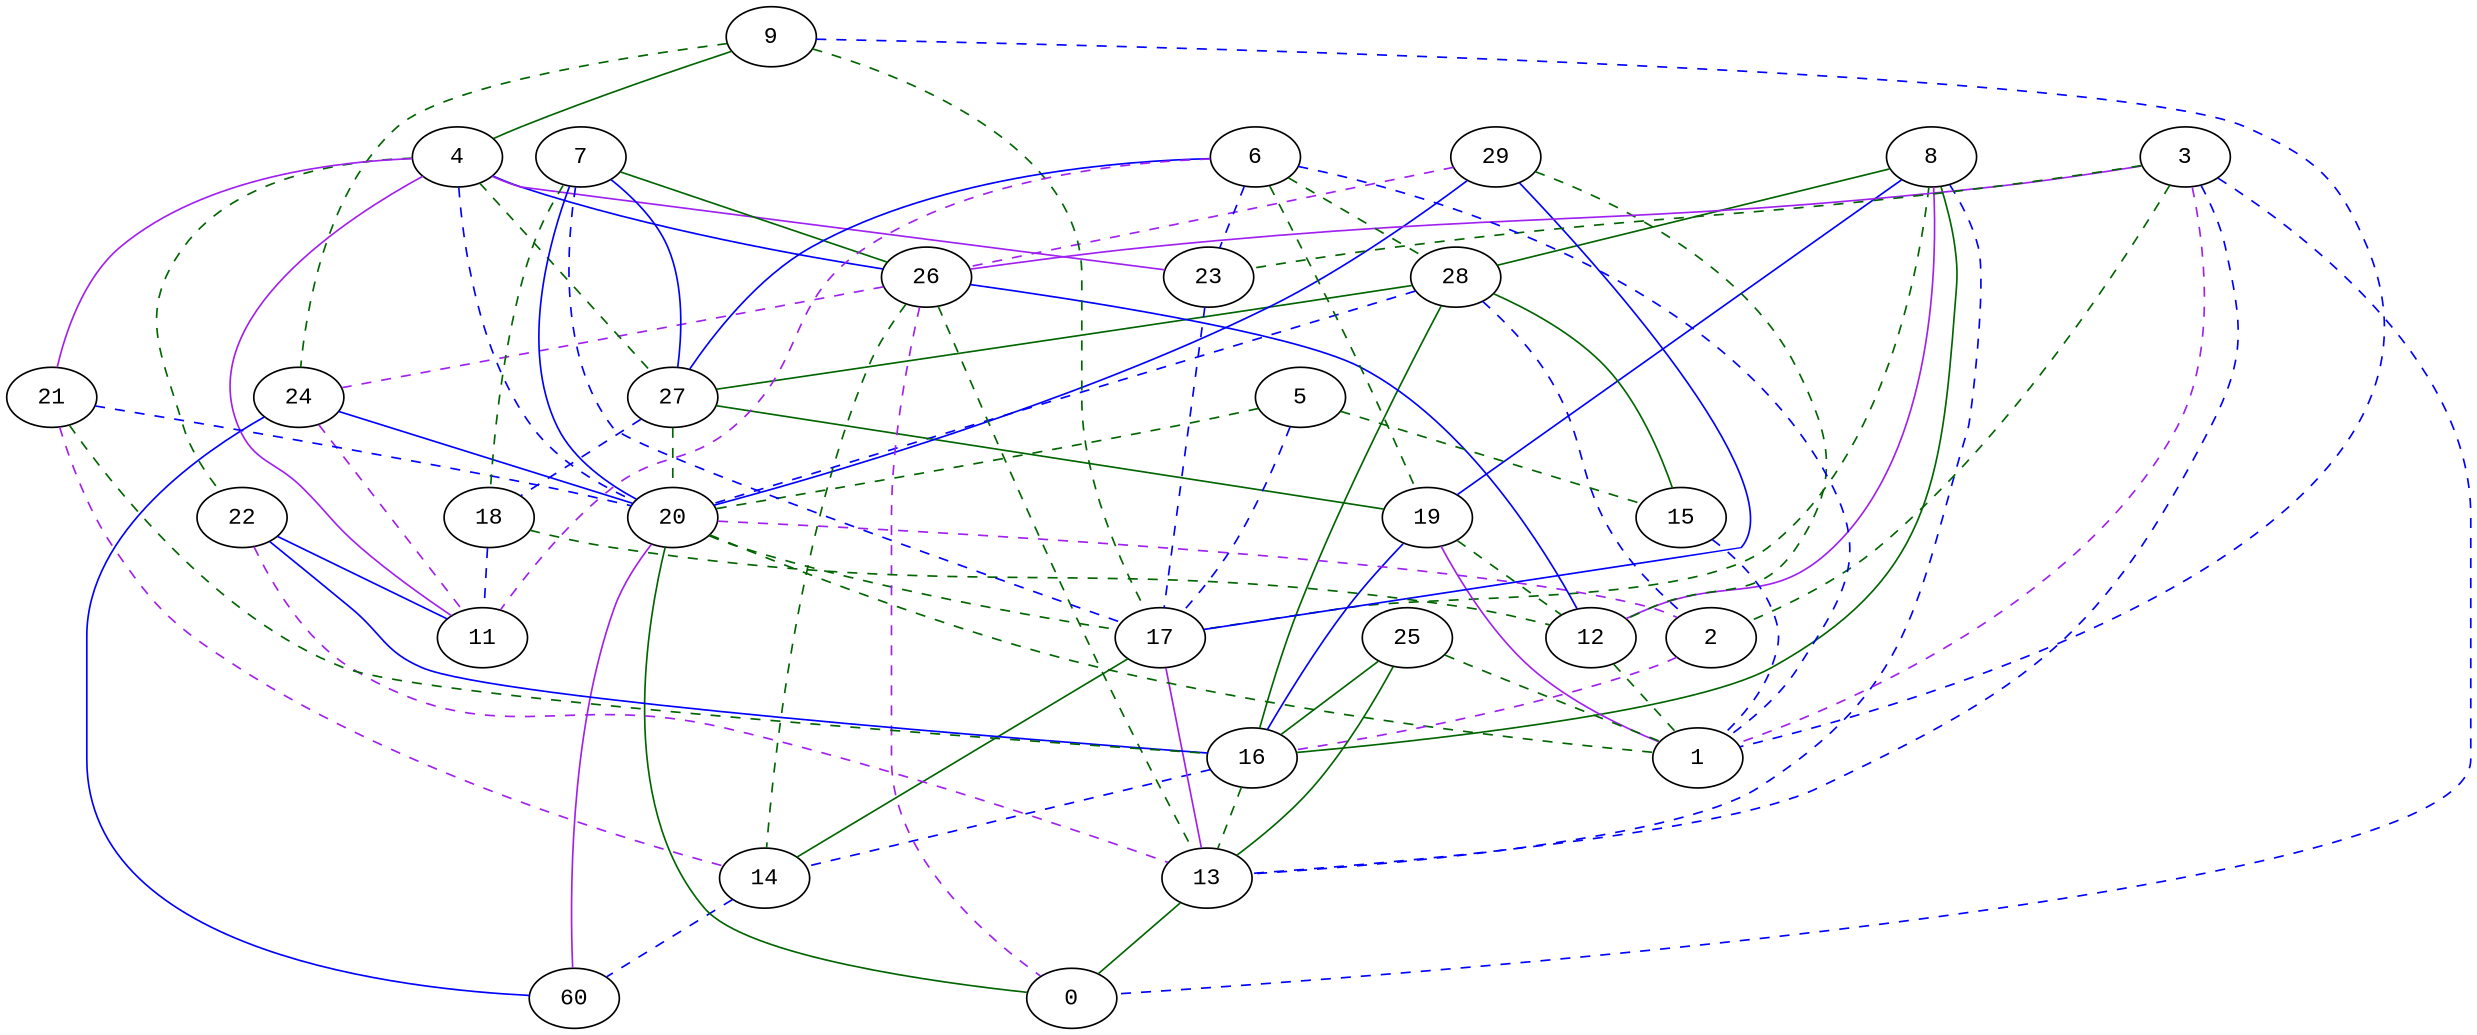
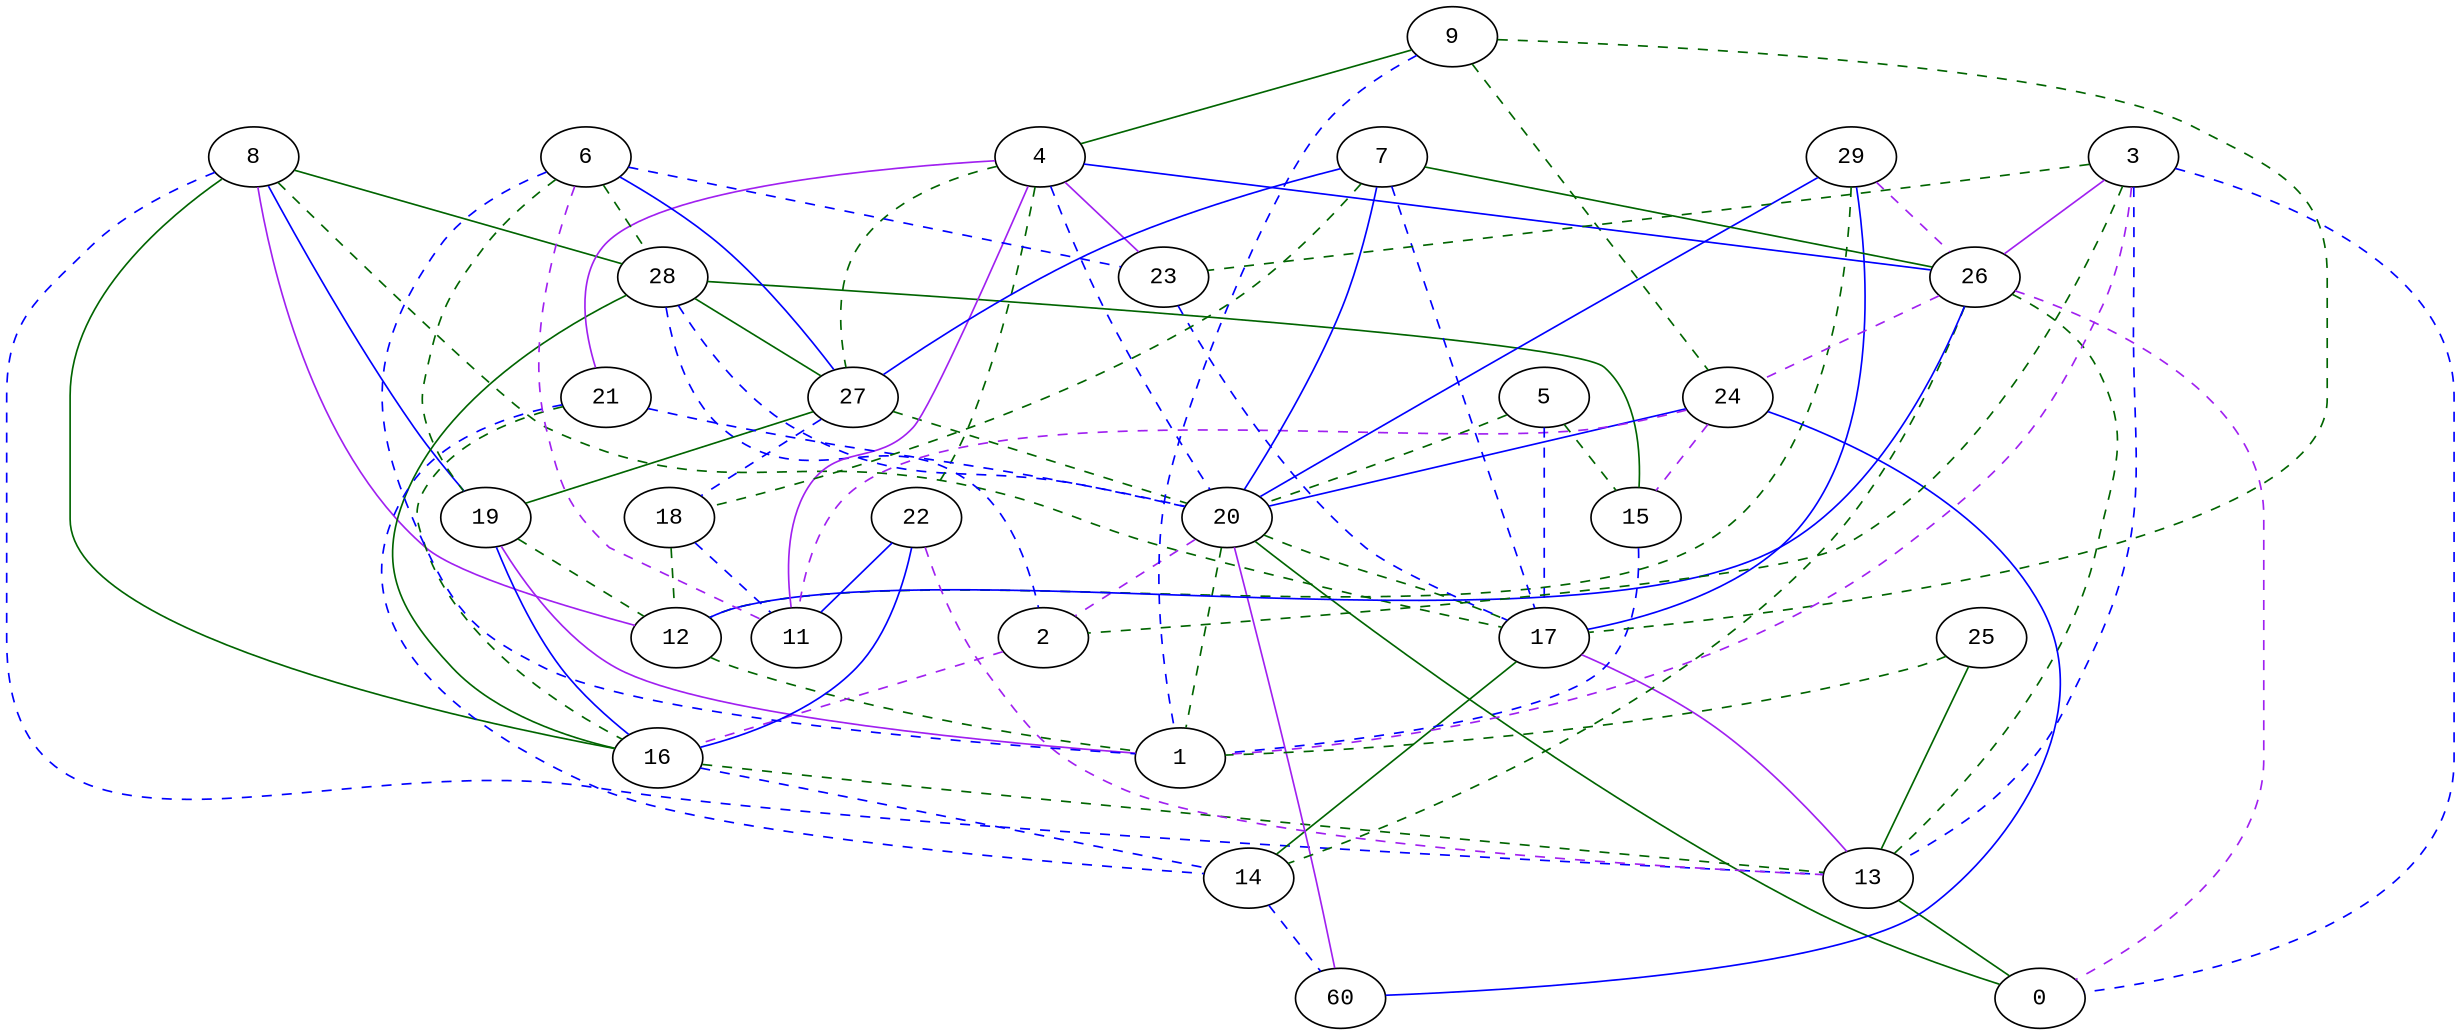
edge "24" -- "15": added
edge "25" -- "16": removed
edge "21" -- "14": color purple -> blue
